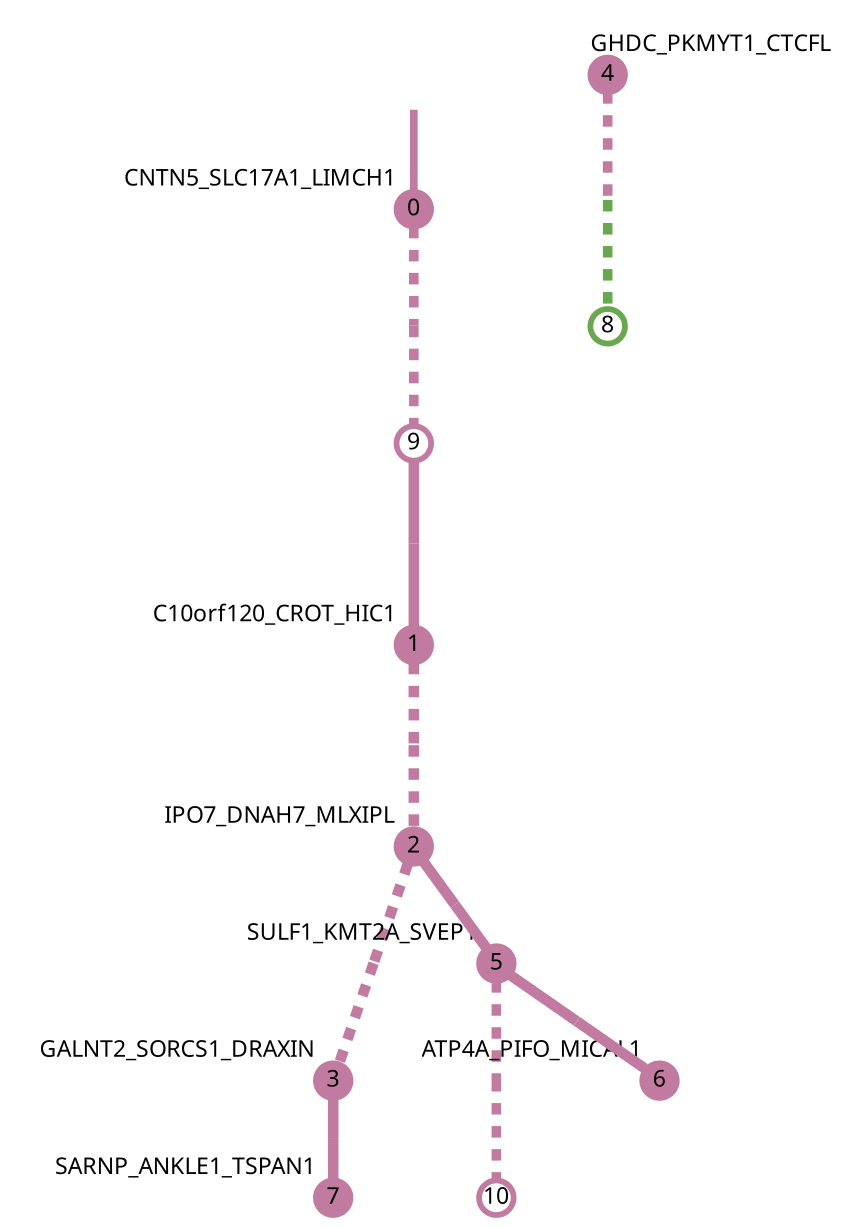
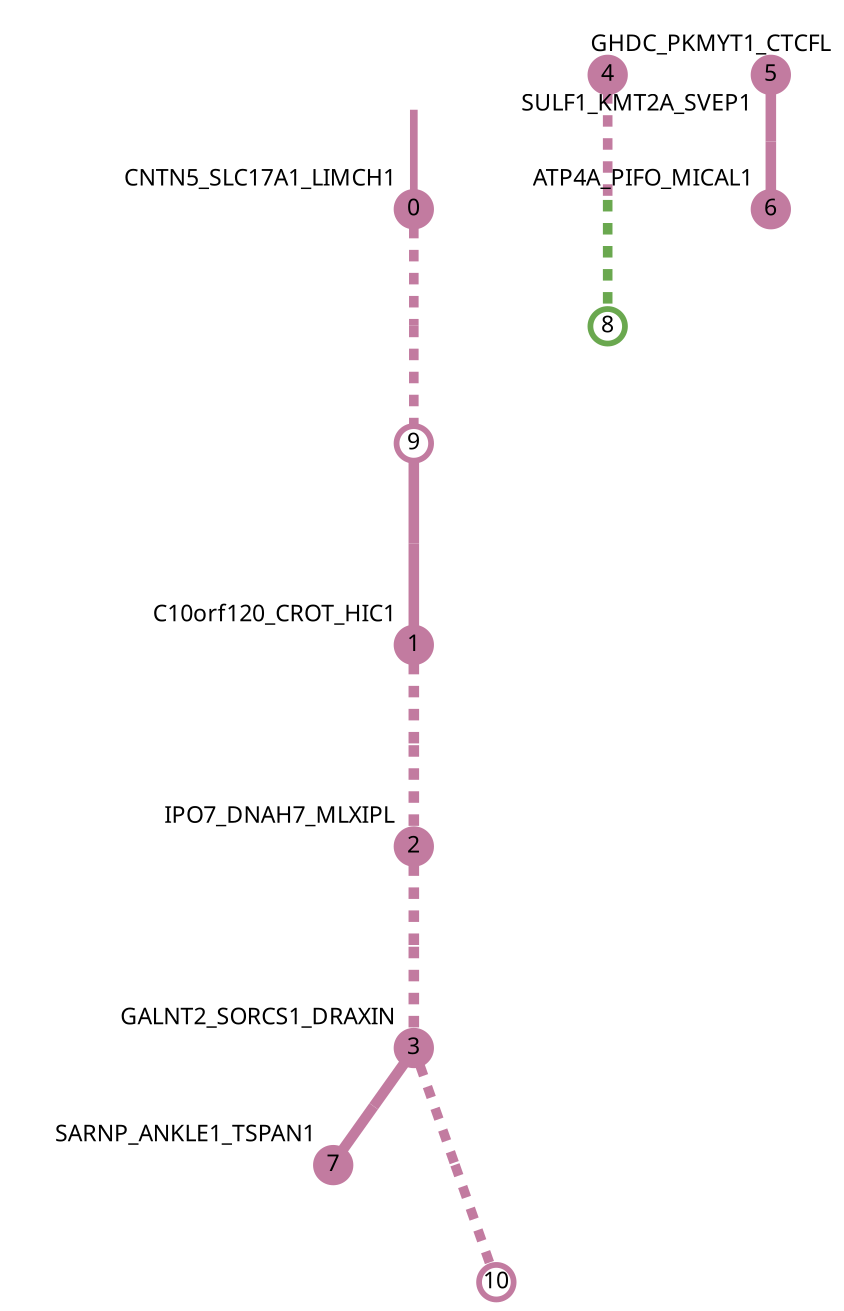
edge "2 IPO7_DNAH7_MLXIPL" -> "5 SULF1_KMT2A_SVEP1": removed
edge "5 SULF1_KMT2A_SVEP1" -> "10": now "3 GALNT2_SORCS1_DRAXIN" -> "10"
